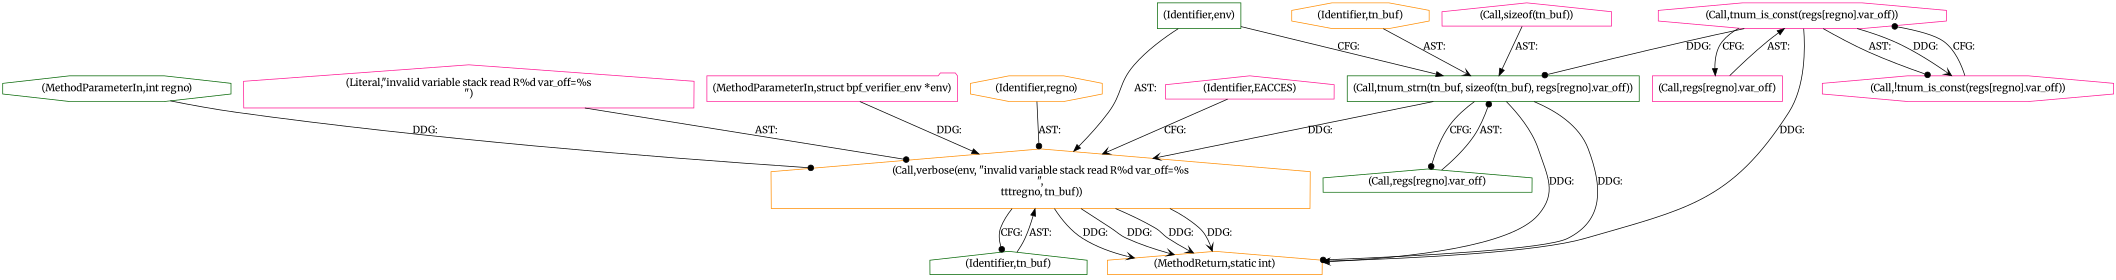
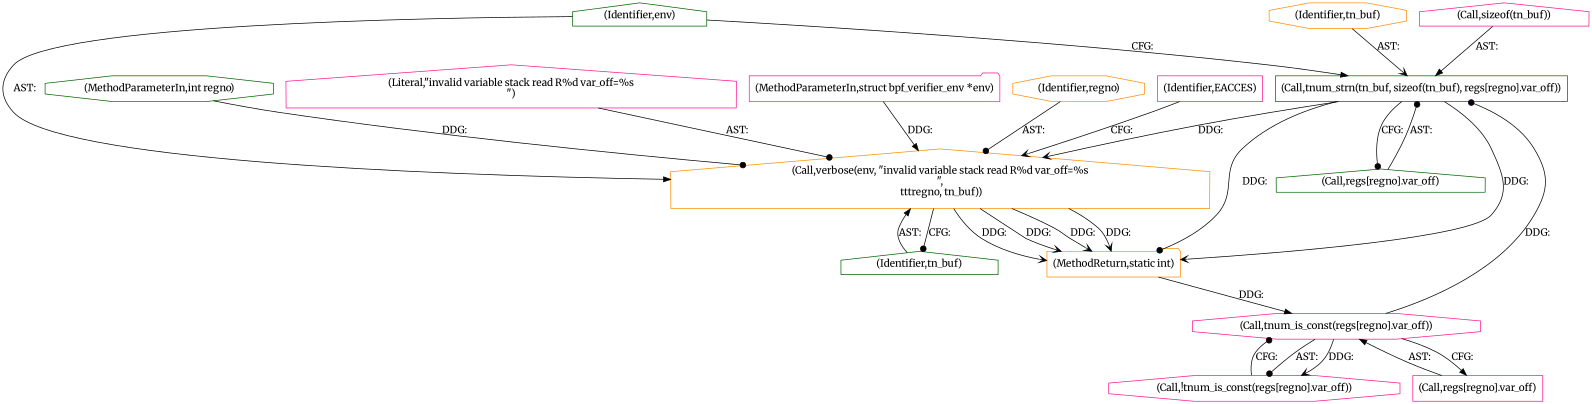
node "(Identifier,env)": shape box -> house
node "(Identifier,EACCES)": shape house -> box
edge "(Call,tnum_is_const(regs[regno].var_off))" -> "(MethodReturn,static int)": reversed
node "(MethodReturn,static int)": shape house -> folder
